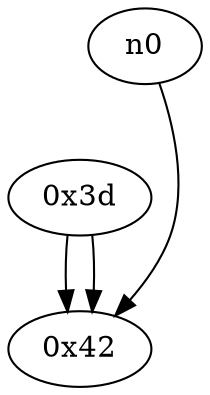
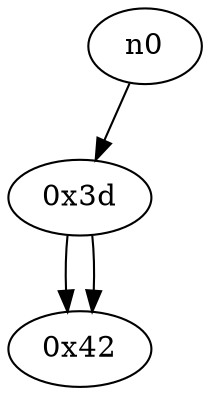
edge "n0" -> "0x42": now "n0" -> "0x3d"
